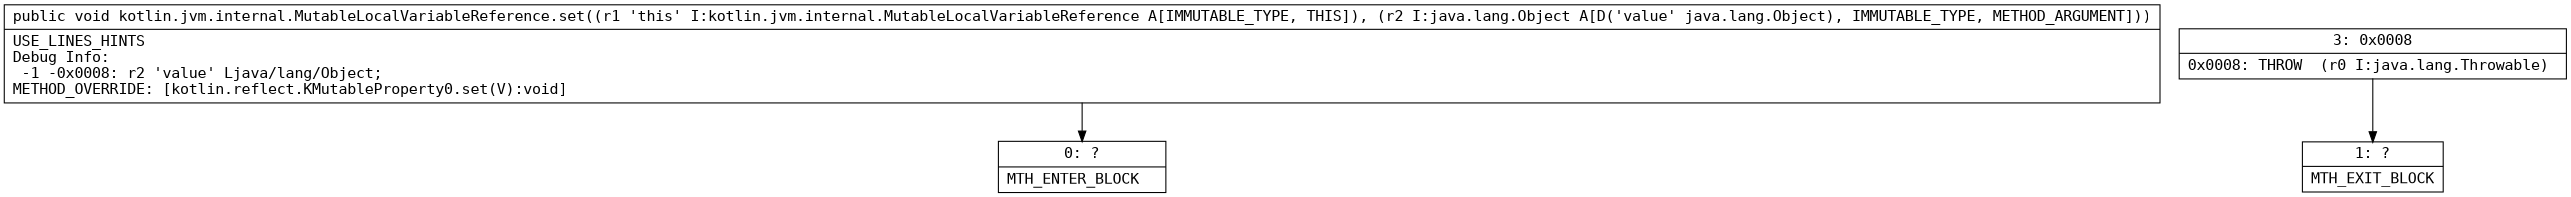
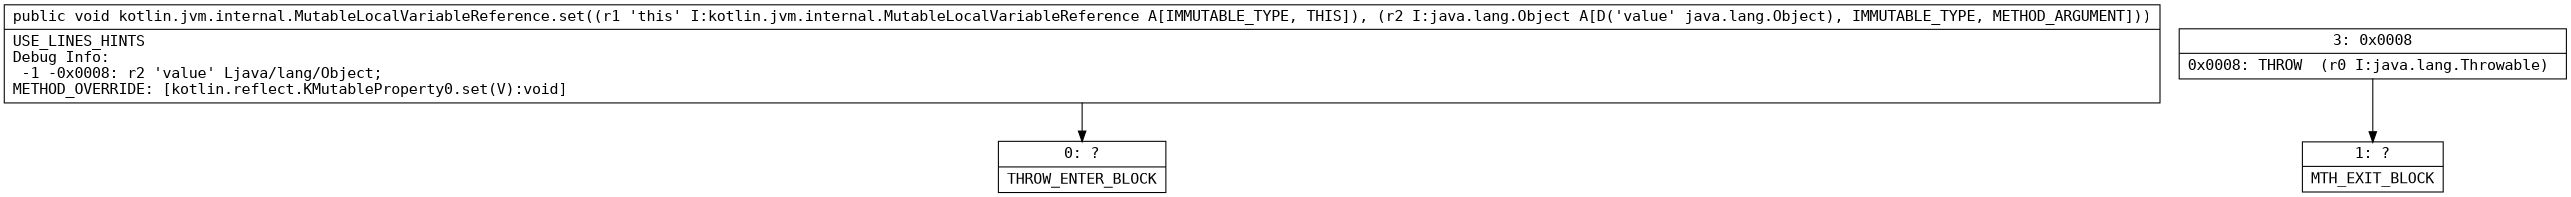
node "0: ?": text "MTH_ENTER_BLOCK" -> "THROW_ENTER_BLOCK"
